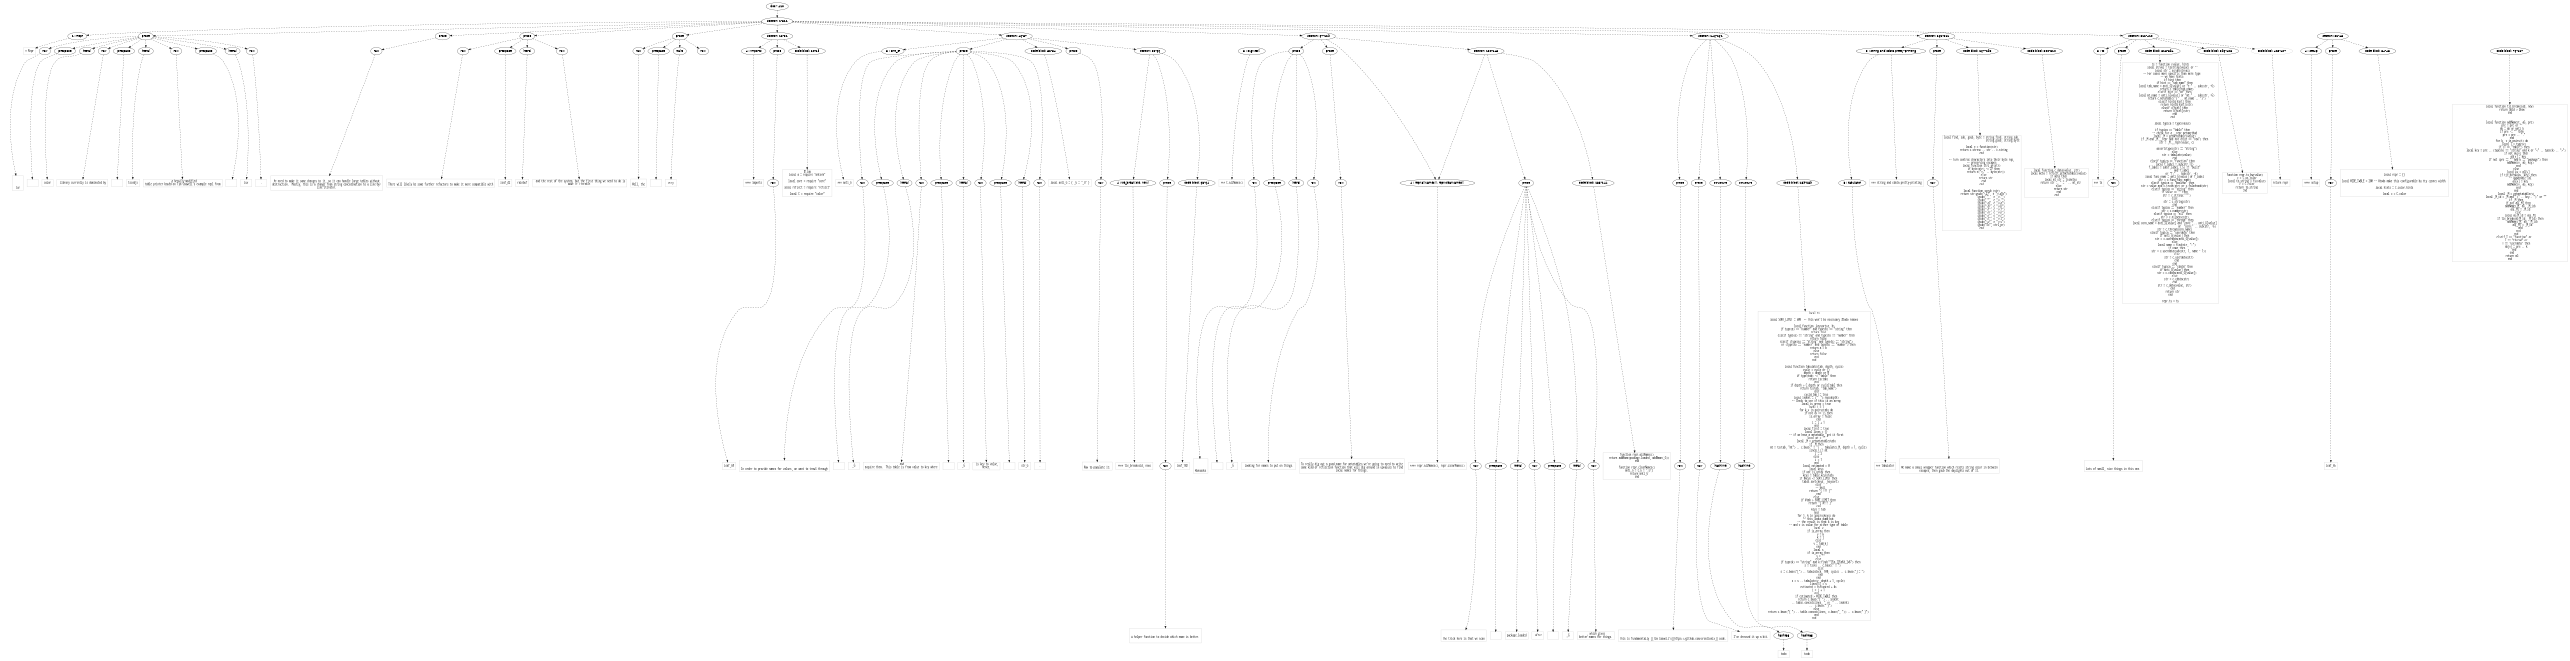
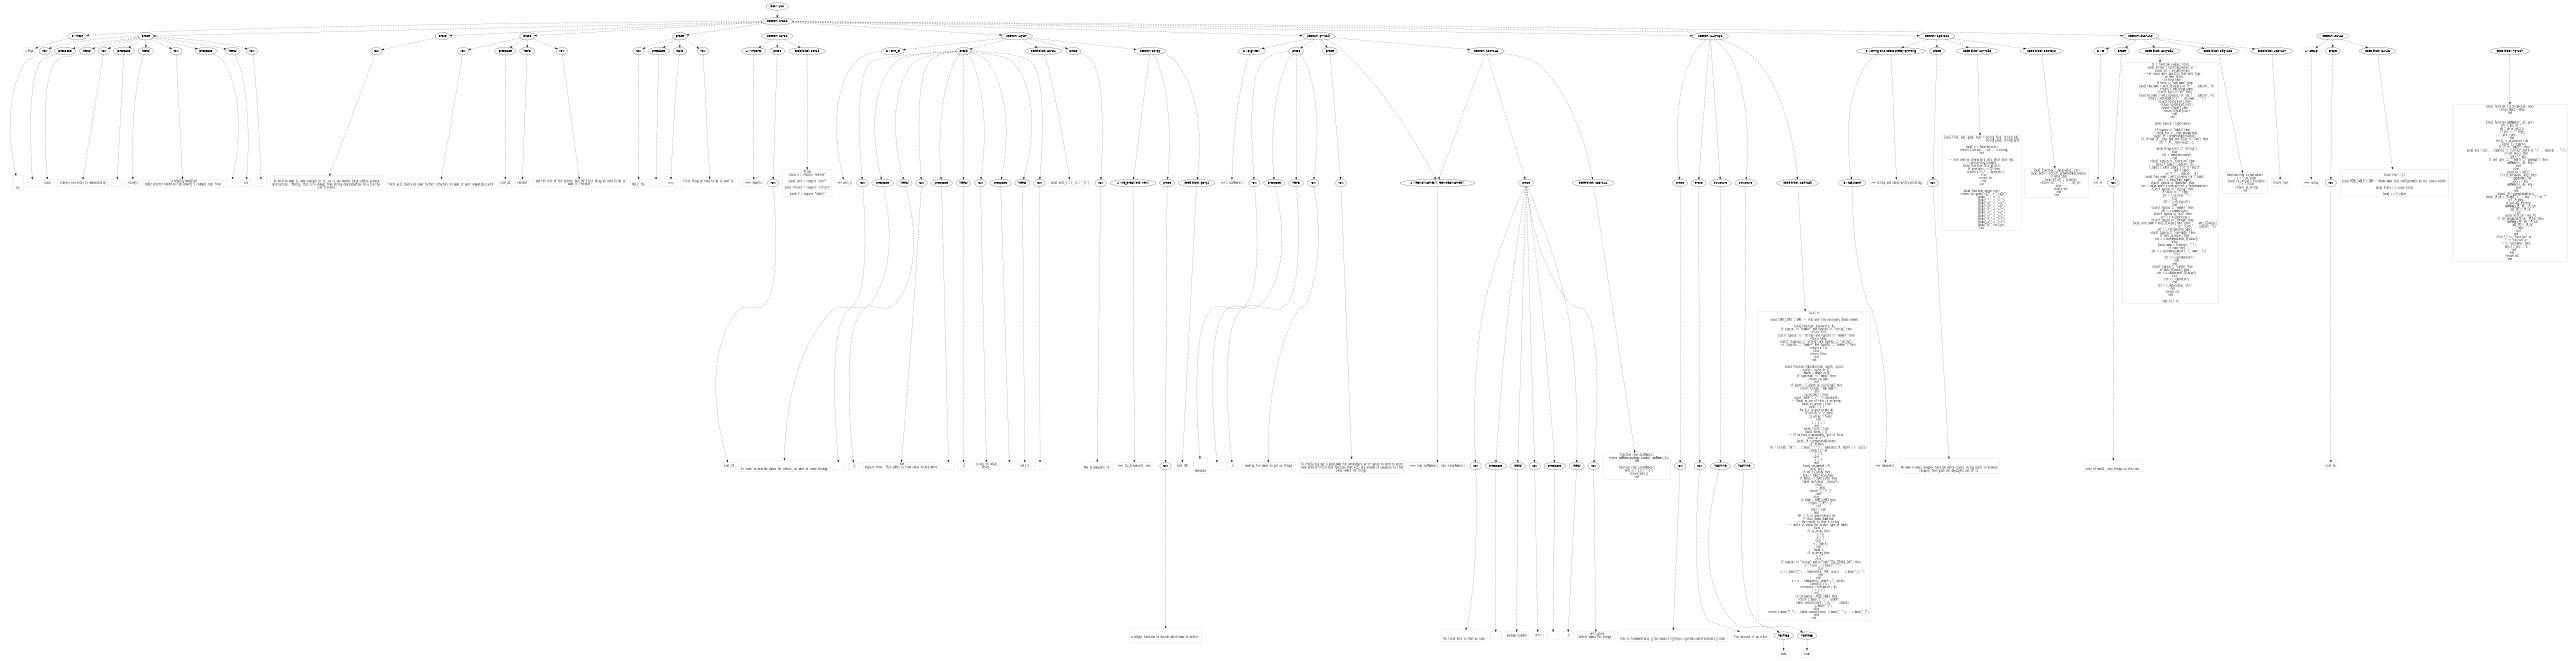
edge "section: 1-311" -> "section: 18-31": removed
edge "section: 67-129" -> "3 : C.gives()": added
node "code block 318-394": label "code block 318-394" -> "code block 316-394"
node "code block 405-407": color Gray -> black
node "4 : setup": color black -> Gray
node "first thing we need to do is move it...": added
node "str_G": label "str_G" -> "anti_G"
node ", which gives better names for things.": label ", which gives better names for things." -> ", anti gives better names for things."
